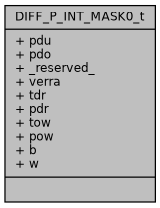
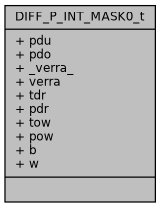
node "DIFF_P_INT_MASK0_t": text "+ _reserved_" -> "+ _verra_"
